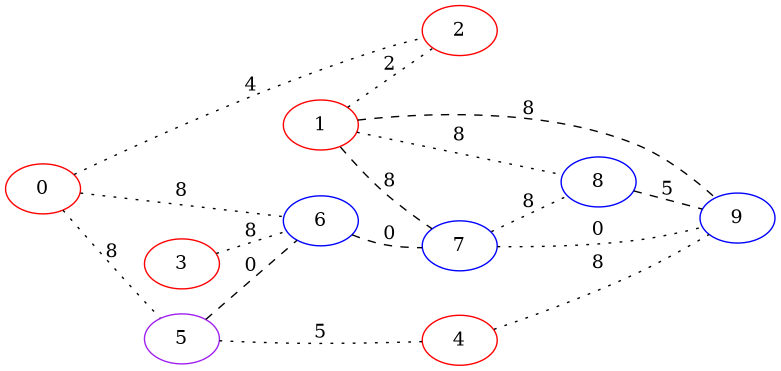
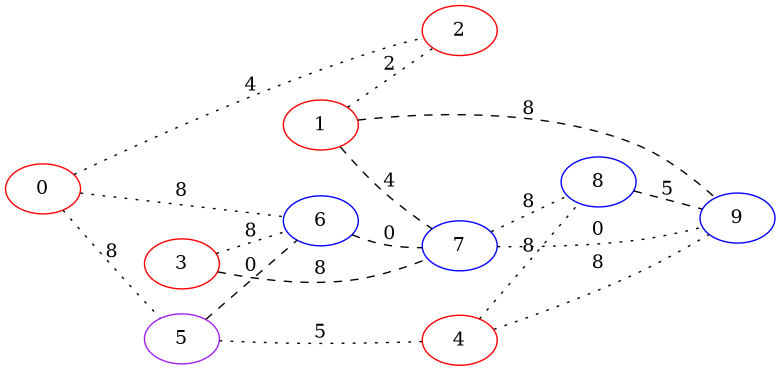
edge "1" -- "8": now "4" -- "8"
edge "1" -- "7": label "8" -> "4"
edge "7" -- "3": added, label "8"
